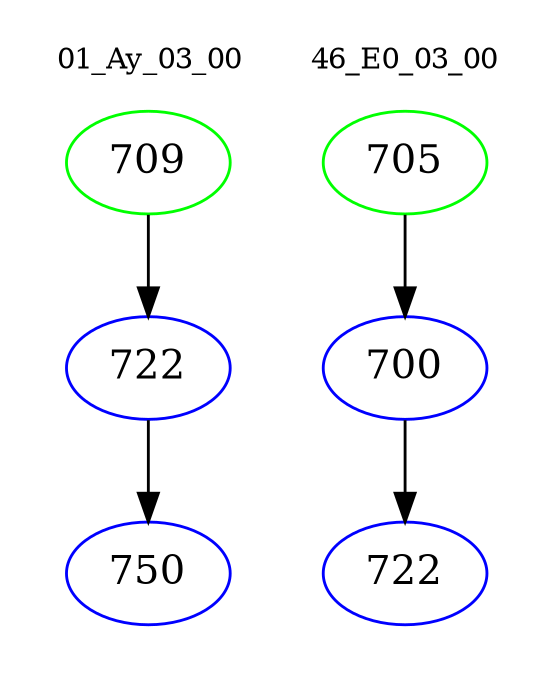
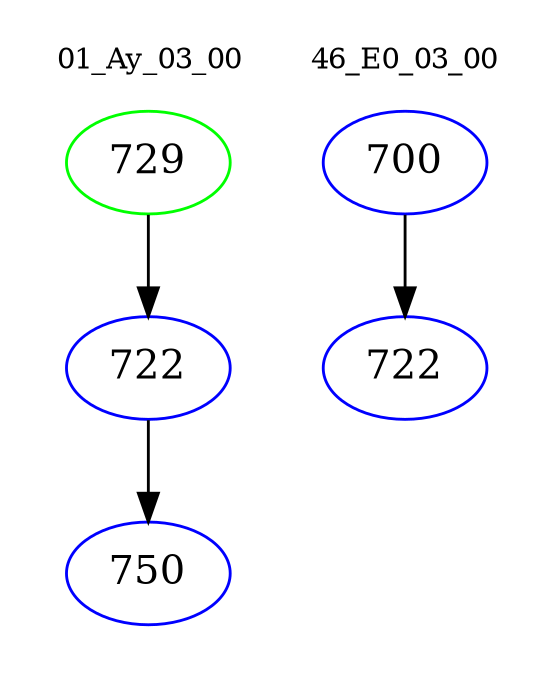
node "709": label "709" -> "729"
node "705": removed
